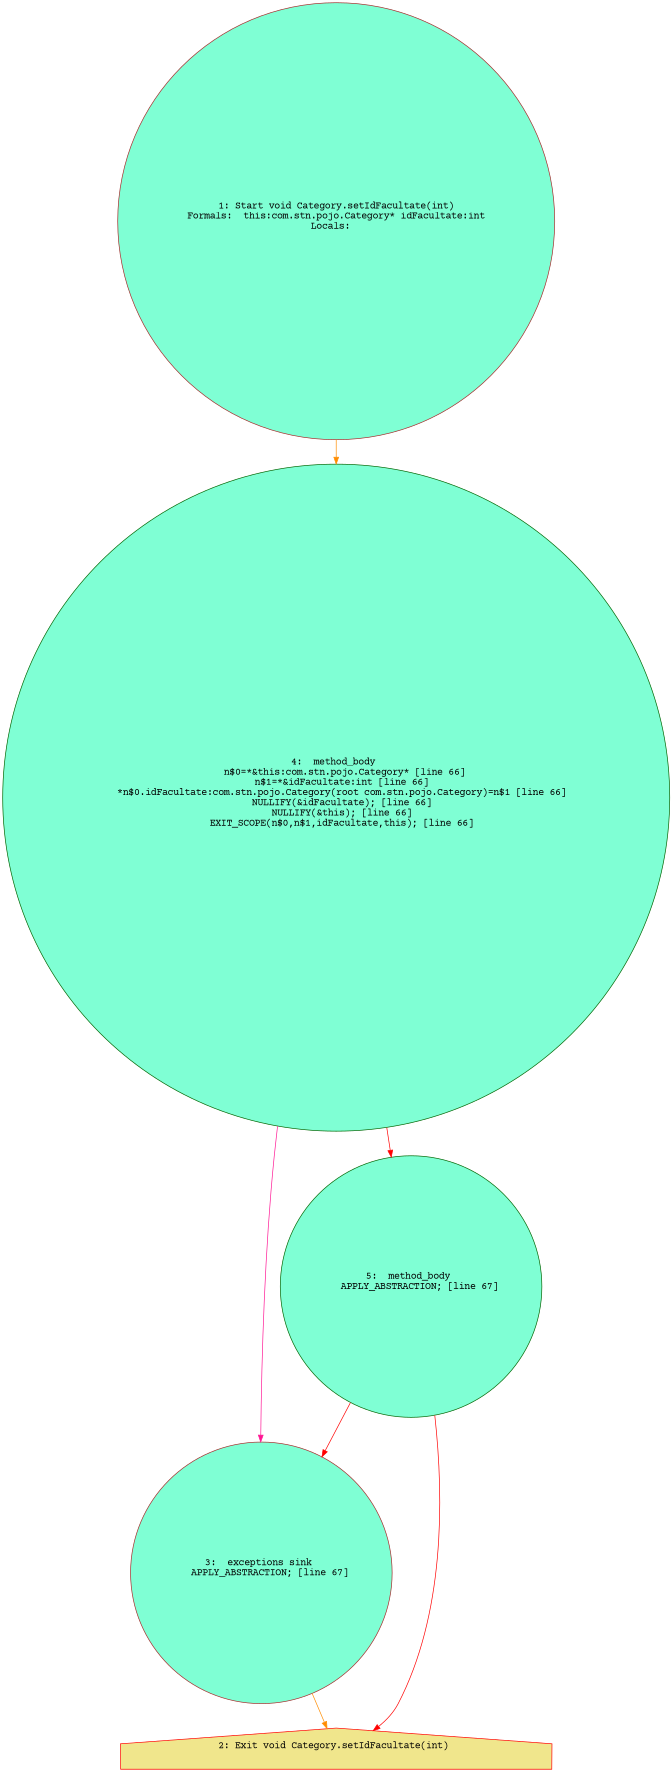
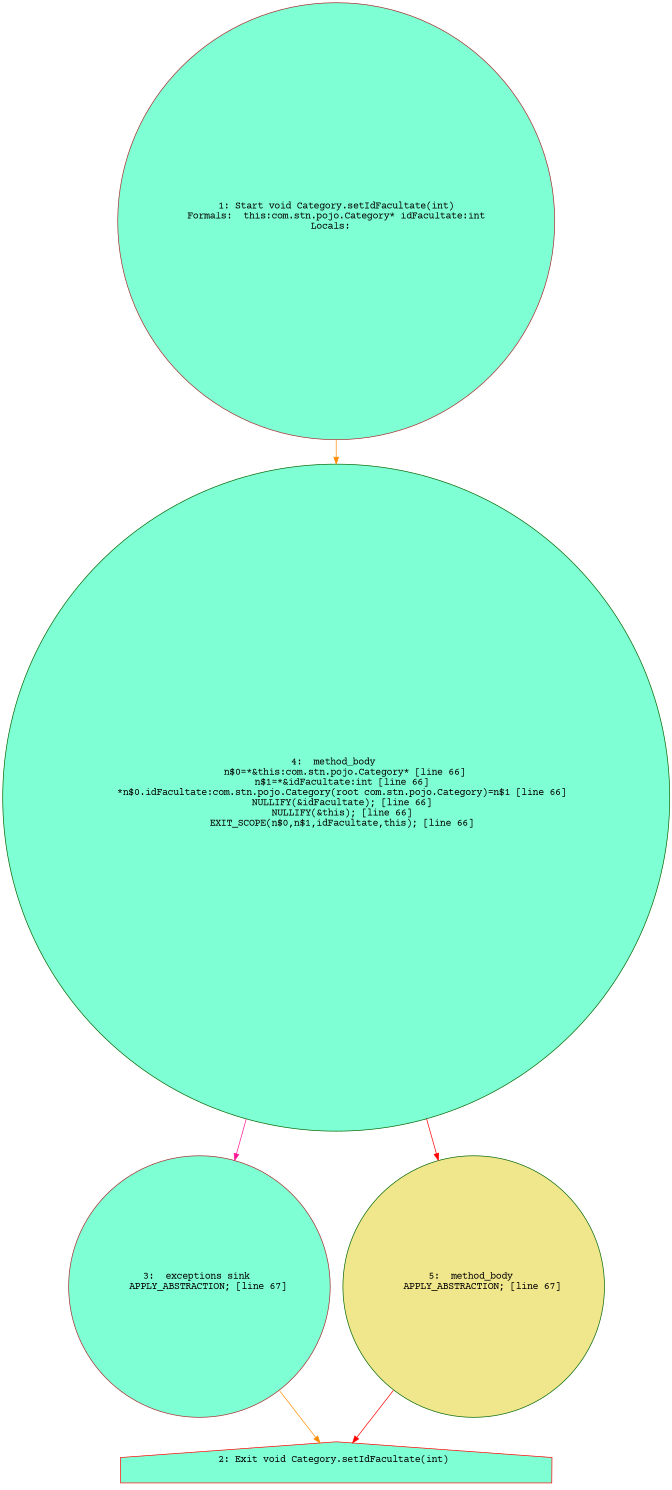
node "5:  method_body APPLY_ABSTRACTION; [line 67]": fillcolor aquamarine -> khaki
edge "5:  method_body APPLY_ABSTRACTION; [line 67]" -> "3:  exceptions sink APPLY_ABSTRACTION; [line 67]": removed
node "2: Exit void Category.setIdFacultate(int)": fillcolor khaki -> aquamarine
